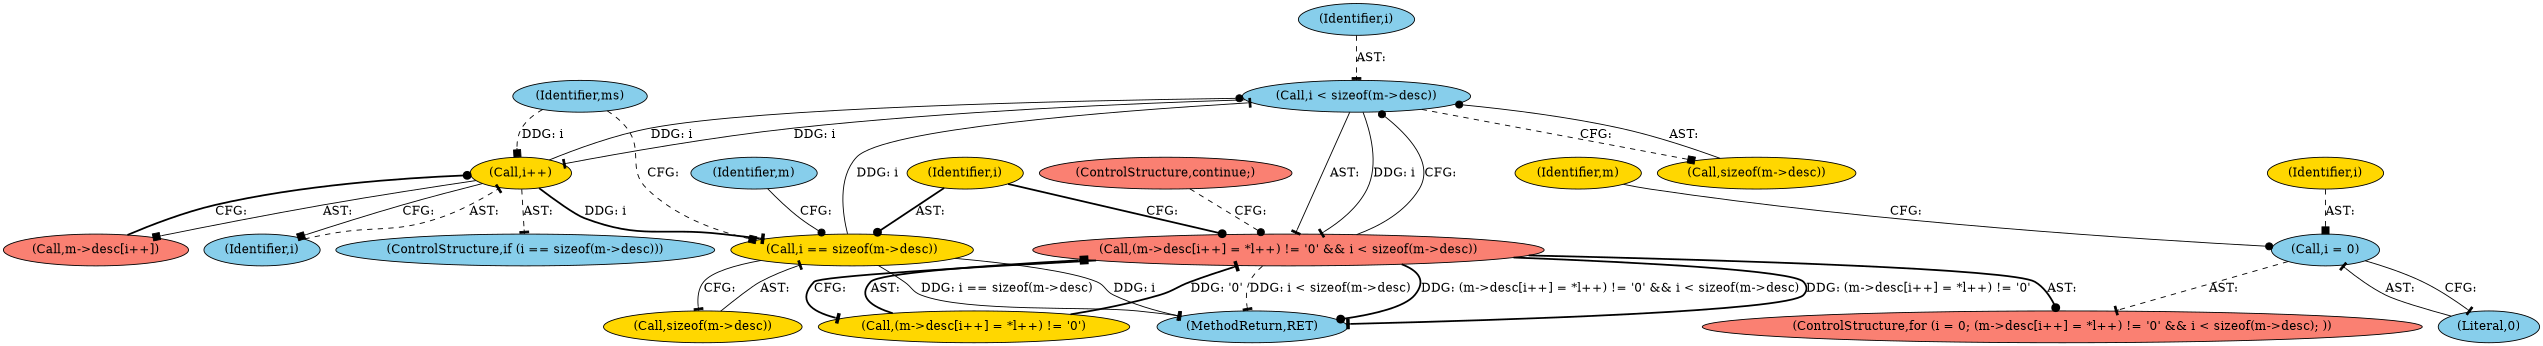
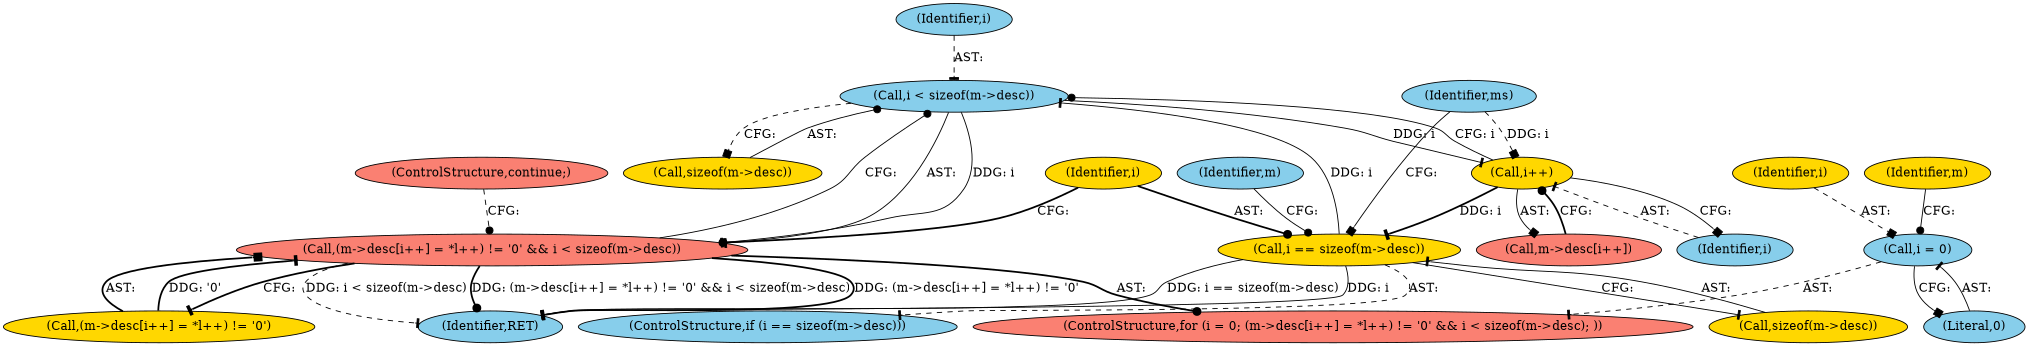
edge "(Call,i++)" -> "(Call,i < sizeof(m->desc))": label "DDG: i" -> "CFG: i"
edge "(Identifier,ms)" -> "(Call,i == sizeof(m->desc))": style dashed -> solid
edge "(Call,i++)" -> "(ControlStructure,if (i == sizeof(m->desc)))": now "(Call,i == sizeof(m->desc))" -> "(ControlStructure,if (i == sizeof(m->desc)))"
edge "(Call,i = 0)" -> "(Literal,0)": arrowhead tee -> box
node "(MethodReturn,RET)": label "(MethodReturn,RET)" -> "(Identifier,RET)"
